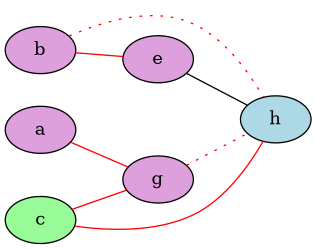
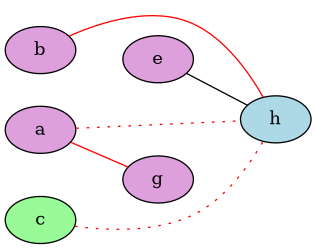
edge "b" -- "h": style dotted -> solid
edge "b" -- "e": removed
edge "h" -- "g": now "h" -- "a"
edge "g" -- "c": removed
edge "h" -- "c": style solid -> dotted
